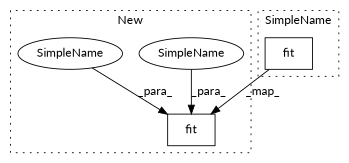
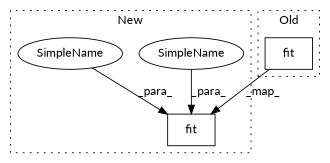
cluster "SimpleName": label "SimpleName" -> "Old"
